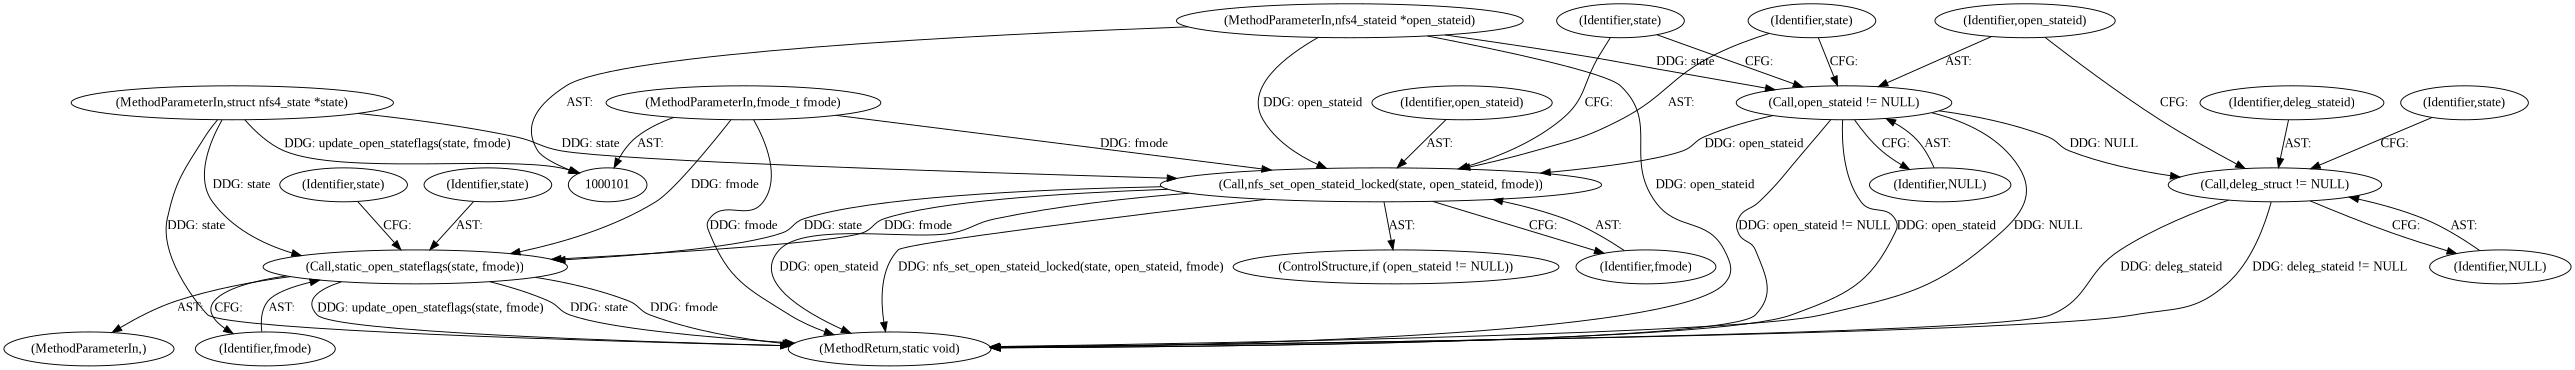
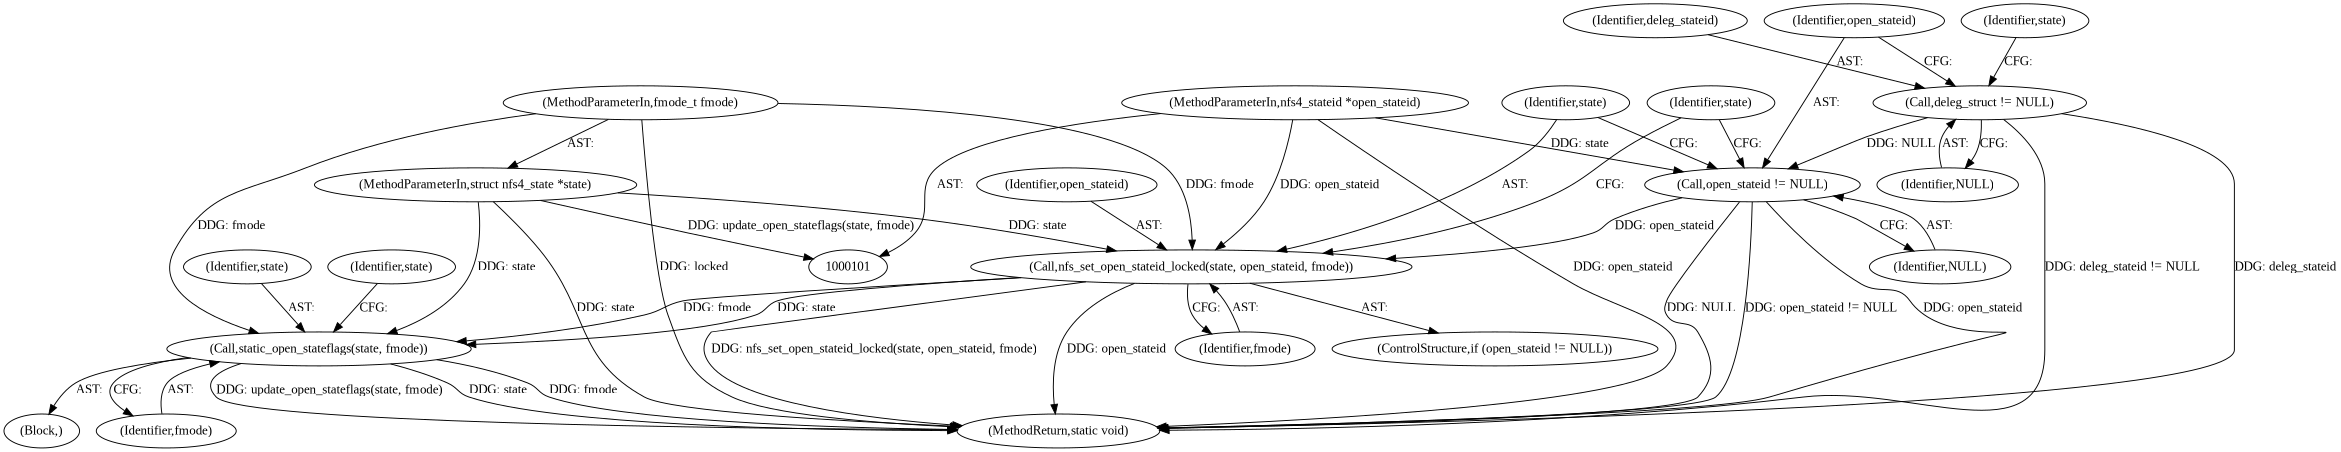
edge "(MethodParameterIn,fmode_t fmode)" -> "1000101": now "(MethodParameterIn,fmode_t fmode)" -> "(MethodParameterIn,struct nfs4_state *state)"
edge "(Call,open_stateid != NULL)" -> "(Call,deleg_struct != NULL)": reversed
edge "(MethodParameterIn,fmode_t fmode)" -> "(MethodReturn,static void)": label "DDG: fmode" -> "DDG: locked"
node "(MethodParameterIn,)": label "(MethodParameterIn,)" -> "(Block,)"
